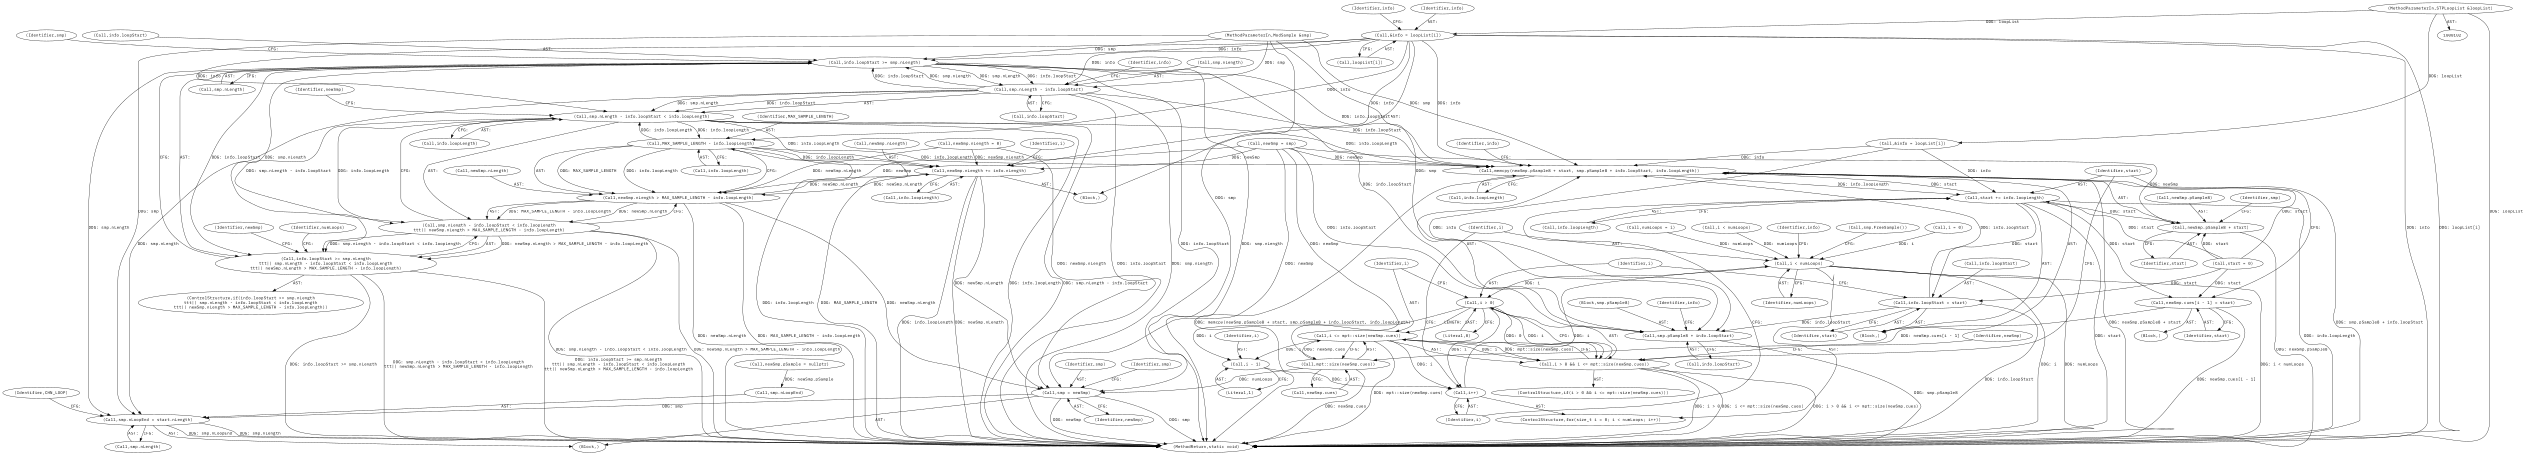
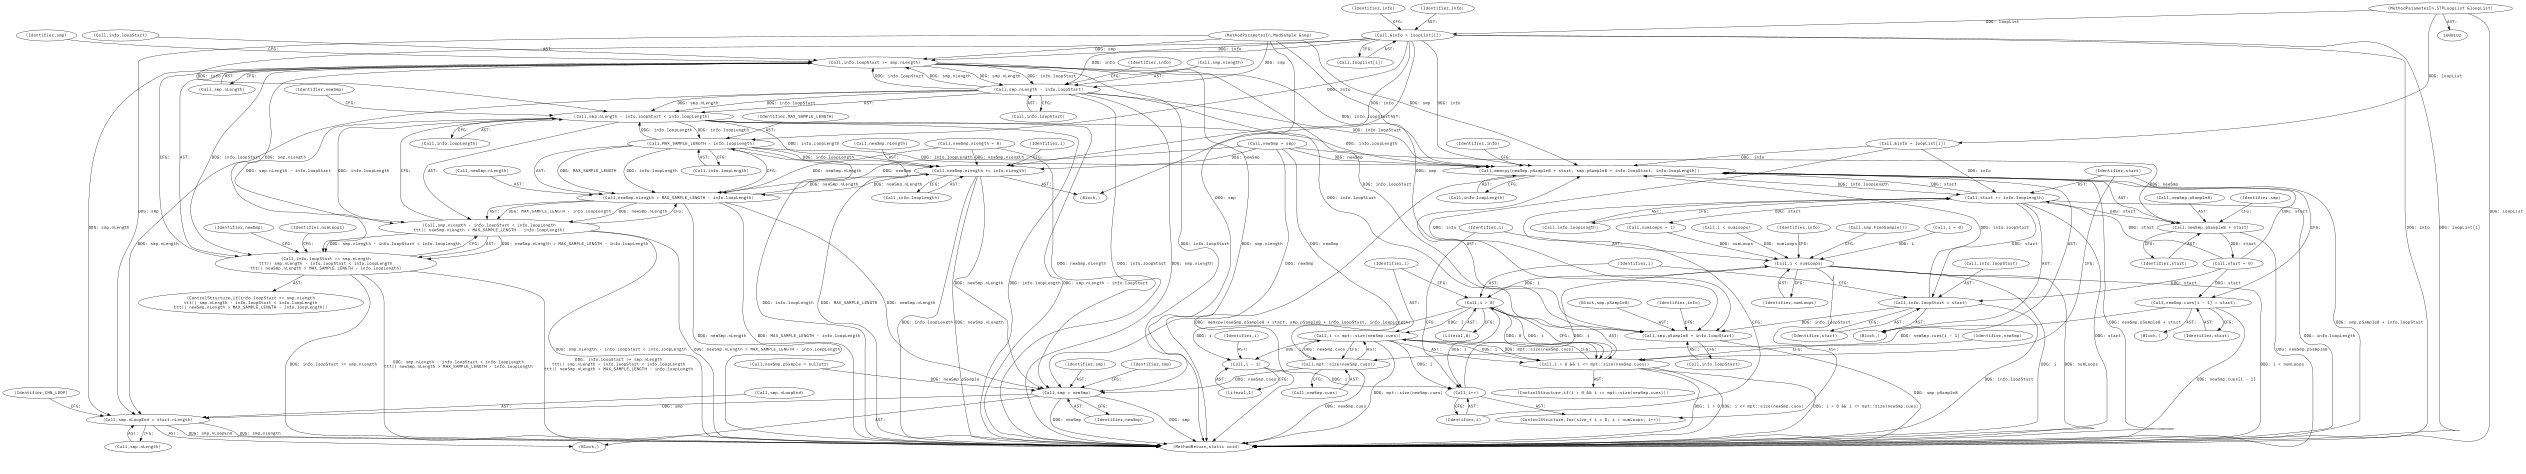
edge "(Call,start += info.loopLength)" -> "(Call,newSmp.cues[i - 1] = start)": now "(Call,start += info.loopLength)" -> "(Call,numLoops = i)"
edge "(Call,start = 0)" -> "(Call,newSmp.pSample8 + start)": reversed
edge "(Call,newSmp = smp)" -> "(Call,smp.pSample8 + info.loopStart)": now "(Call,smp.nLength - info.loopStart)" -> "(Call,smp.pSample8 + info.loopStart)"
edge "(Call,i > 0)" -> "(Call,i <= mpt::size(newSmp.cues))": label "LENGTH: i" -> "DDG: i"
edge "(Call,newSmp.pSample = nullptr)" -> "(Call,smp.nLoopEnd)": now "(Call,newSmp.pSample = nullptr)" -> "(Call,smp = newSmp)"
edge "(Call,mpt::size(newSmp.cues))" -> "(Call,smp = newSmp)": label "DDG: numLoops" -> "DDG: newSmp.cues"
